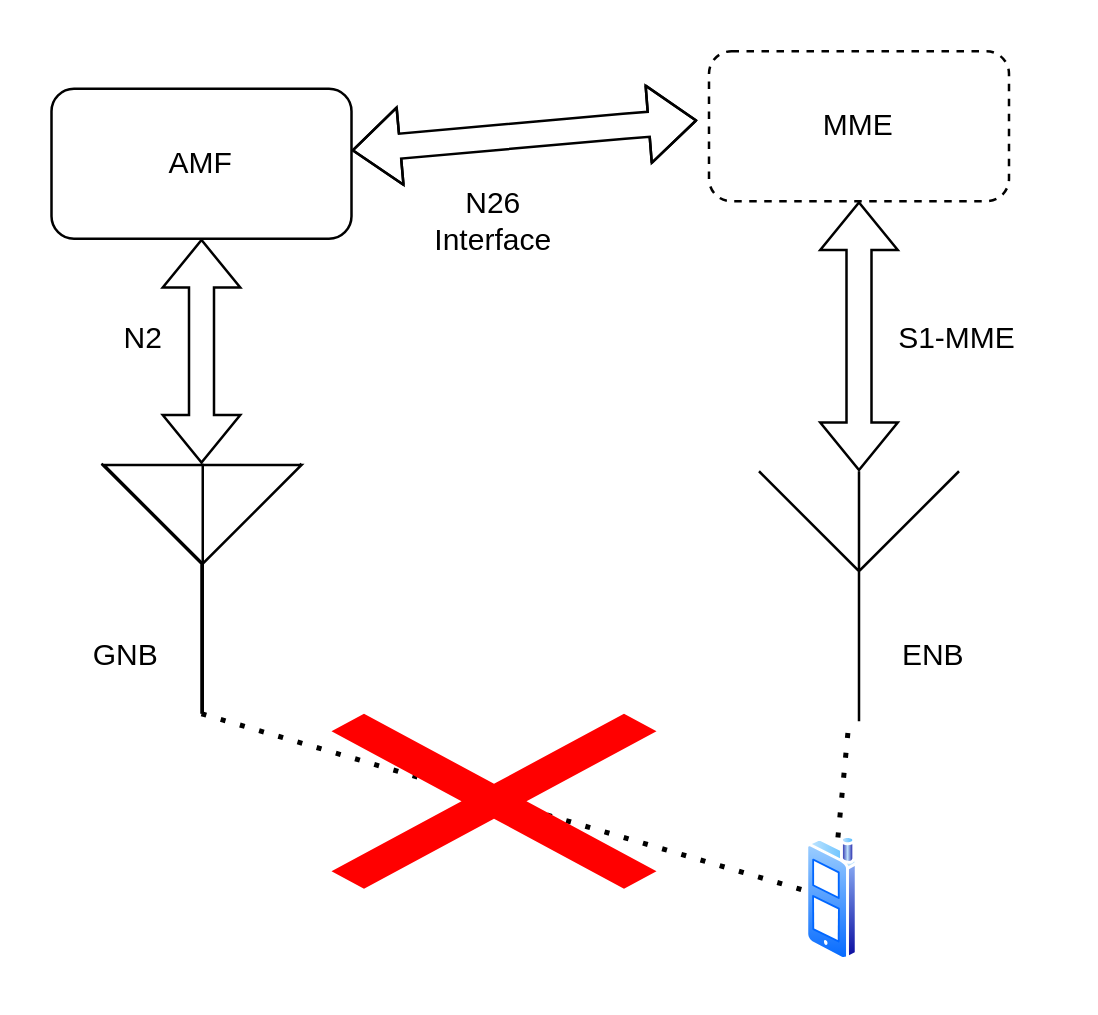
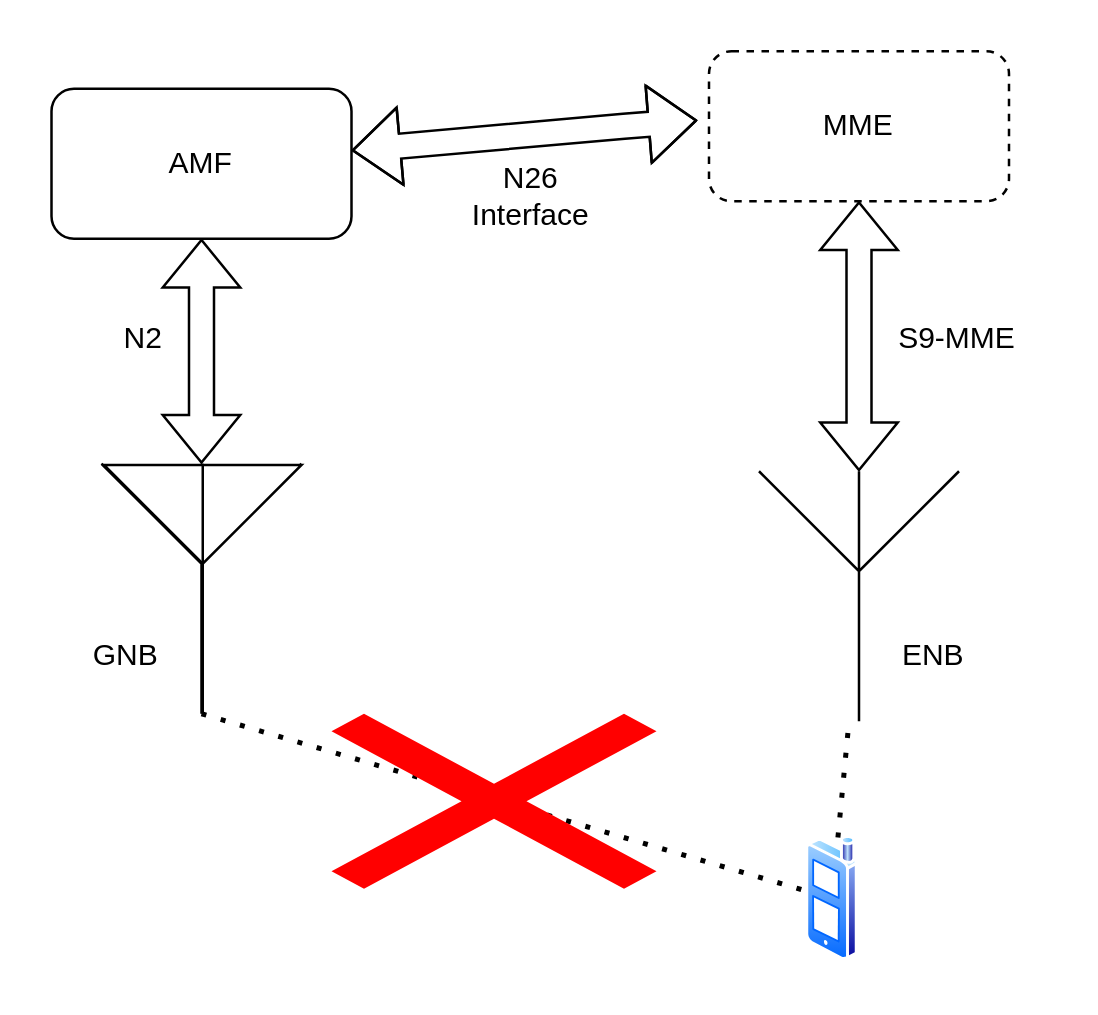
node "N26 Interface": moved (494, 221) -> (531, 196)
node "S1-MME": label "S1-MME" -> "S9-MME"
